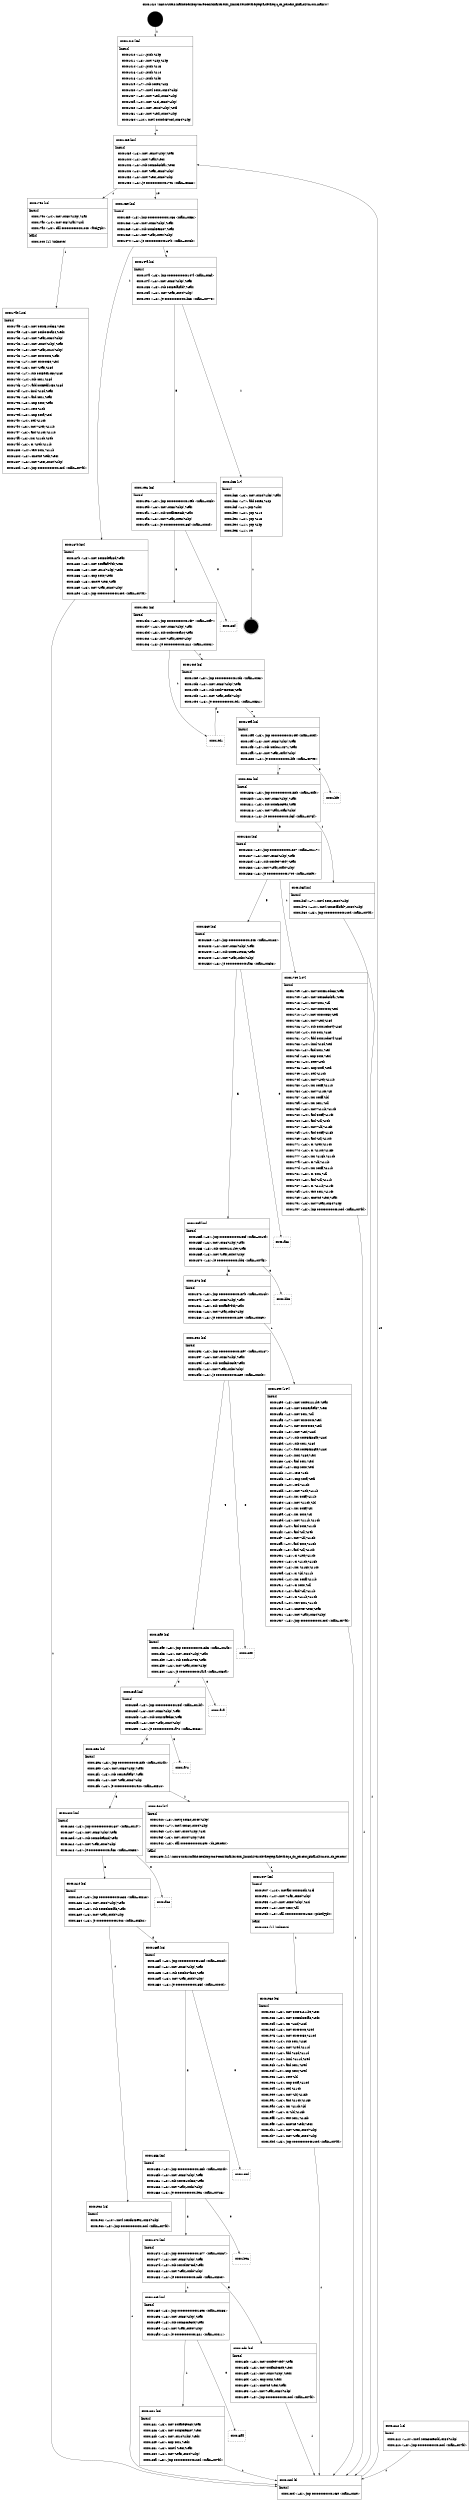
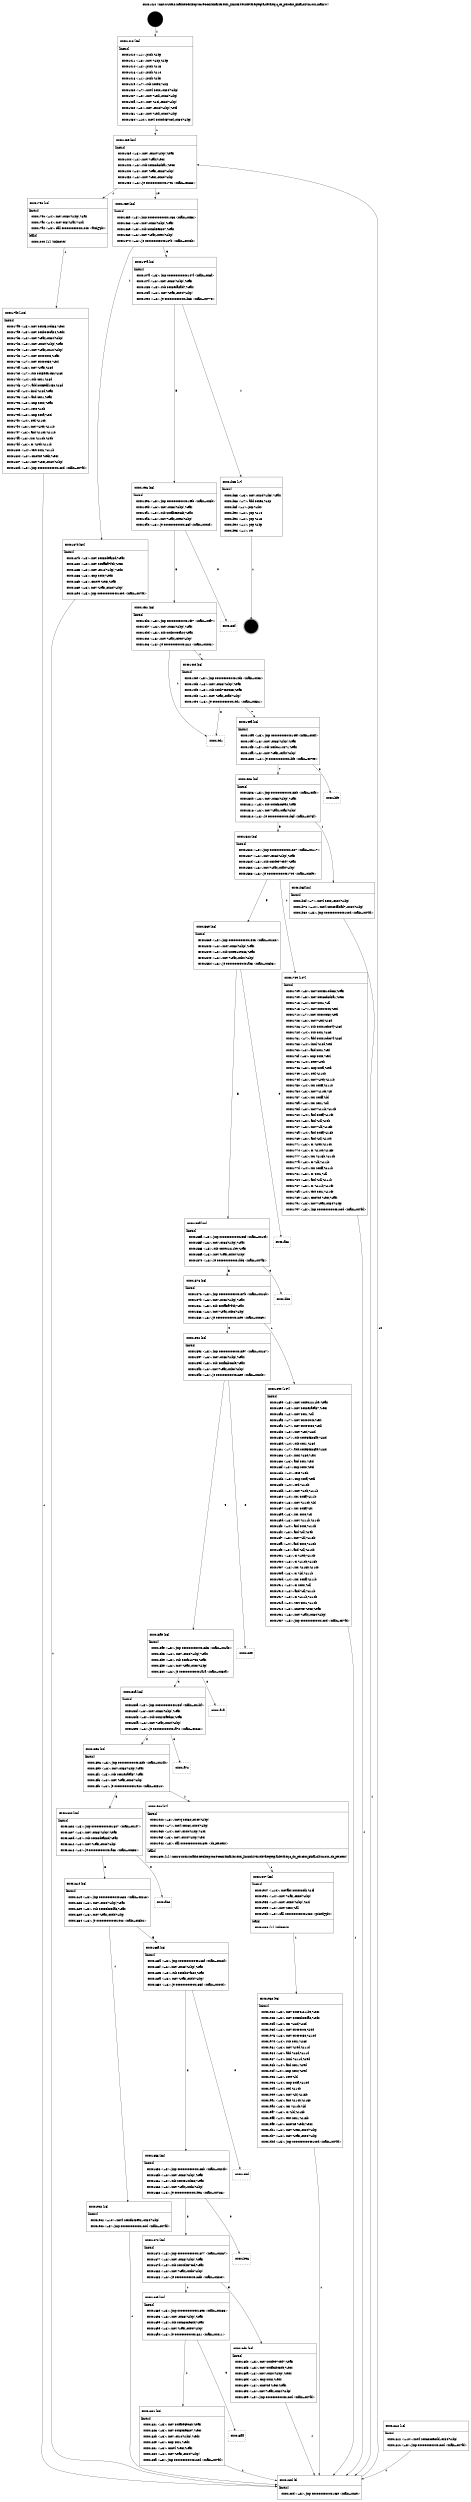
edge "0x4019d1" -> "0x4014ce [28]": reversed
edge "0x401576 [28]" -> "0x401592 [28]": added, label "4"
edge "0x4017a9 [105]" -> "0x401c0d [5]": added, label "1"
edge "0x40161e [28]" -> "0x40163a [28]": label " 2" -> " 5"
